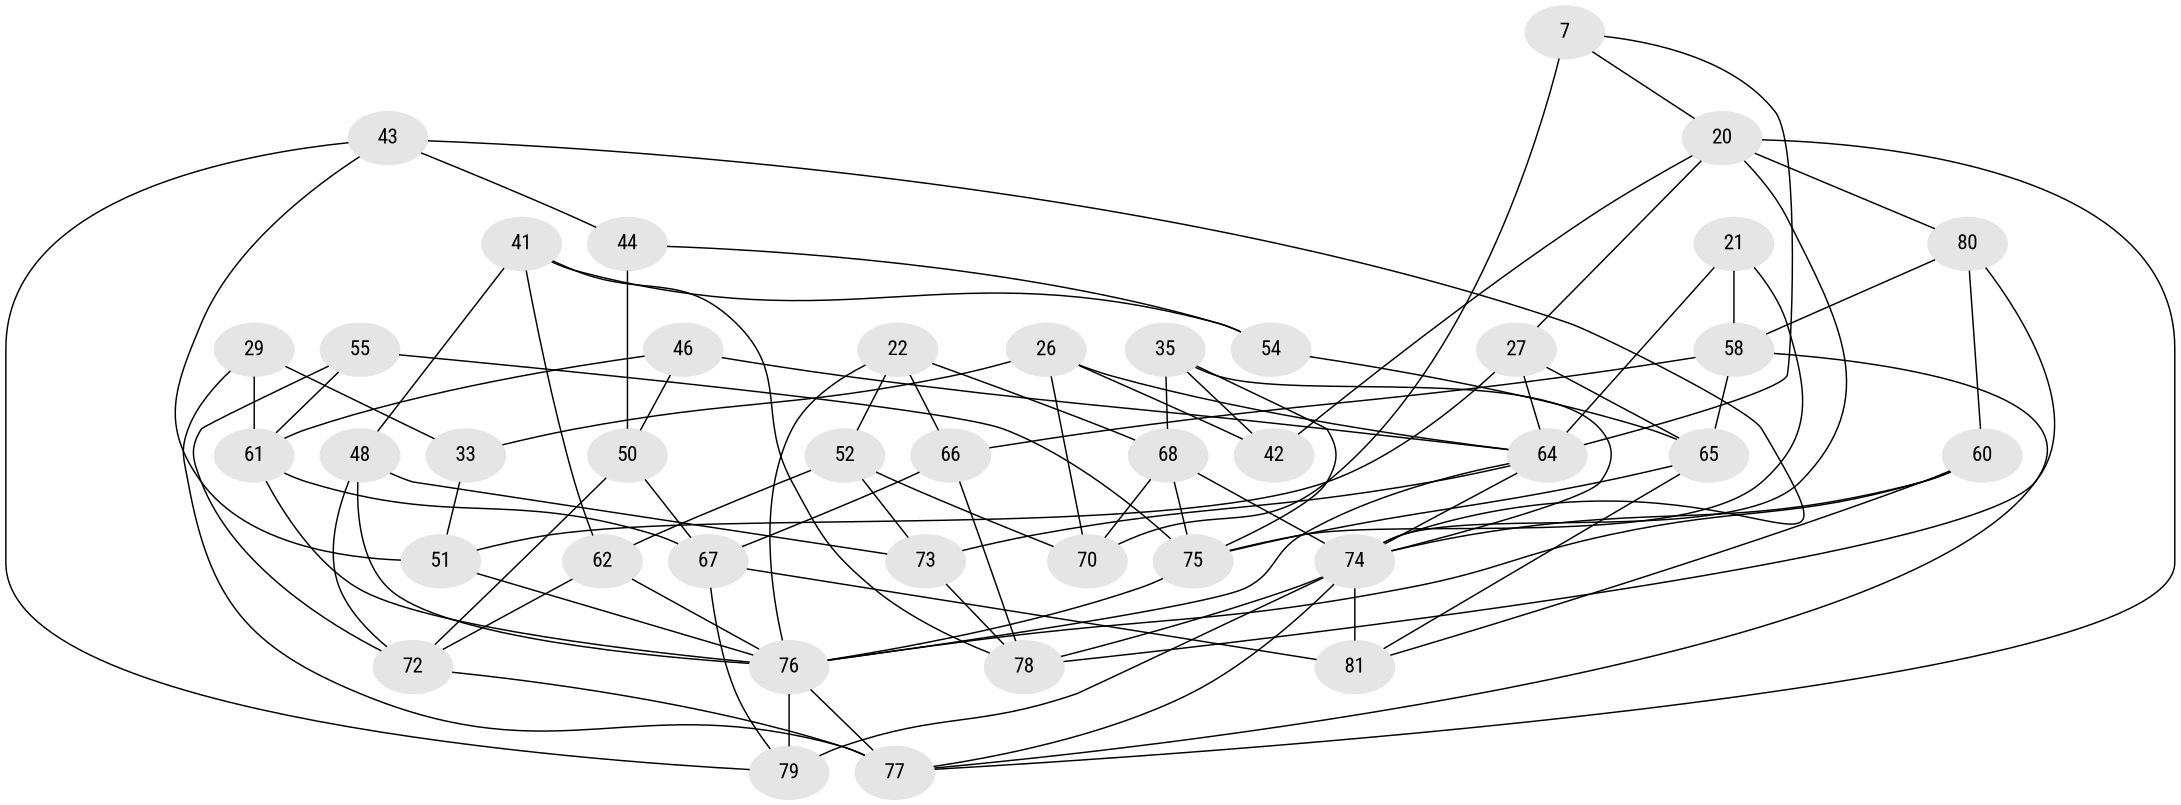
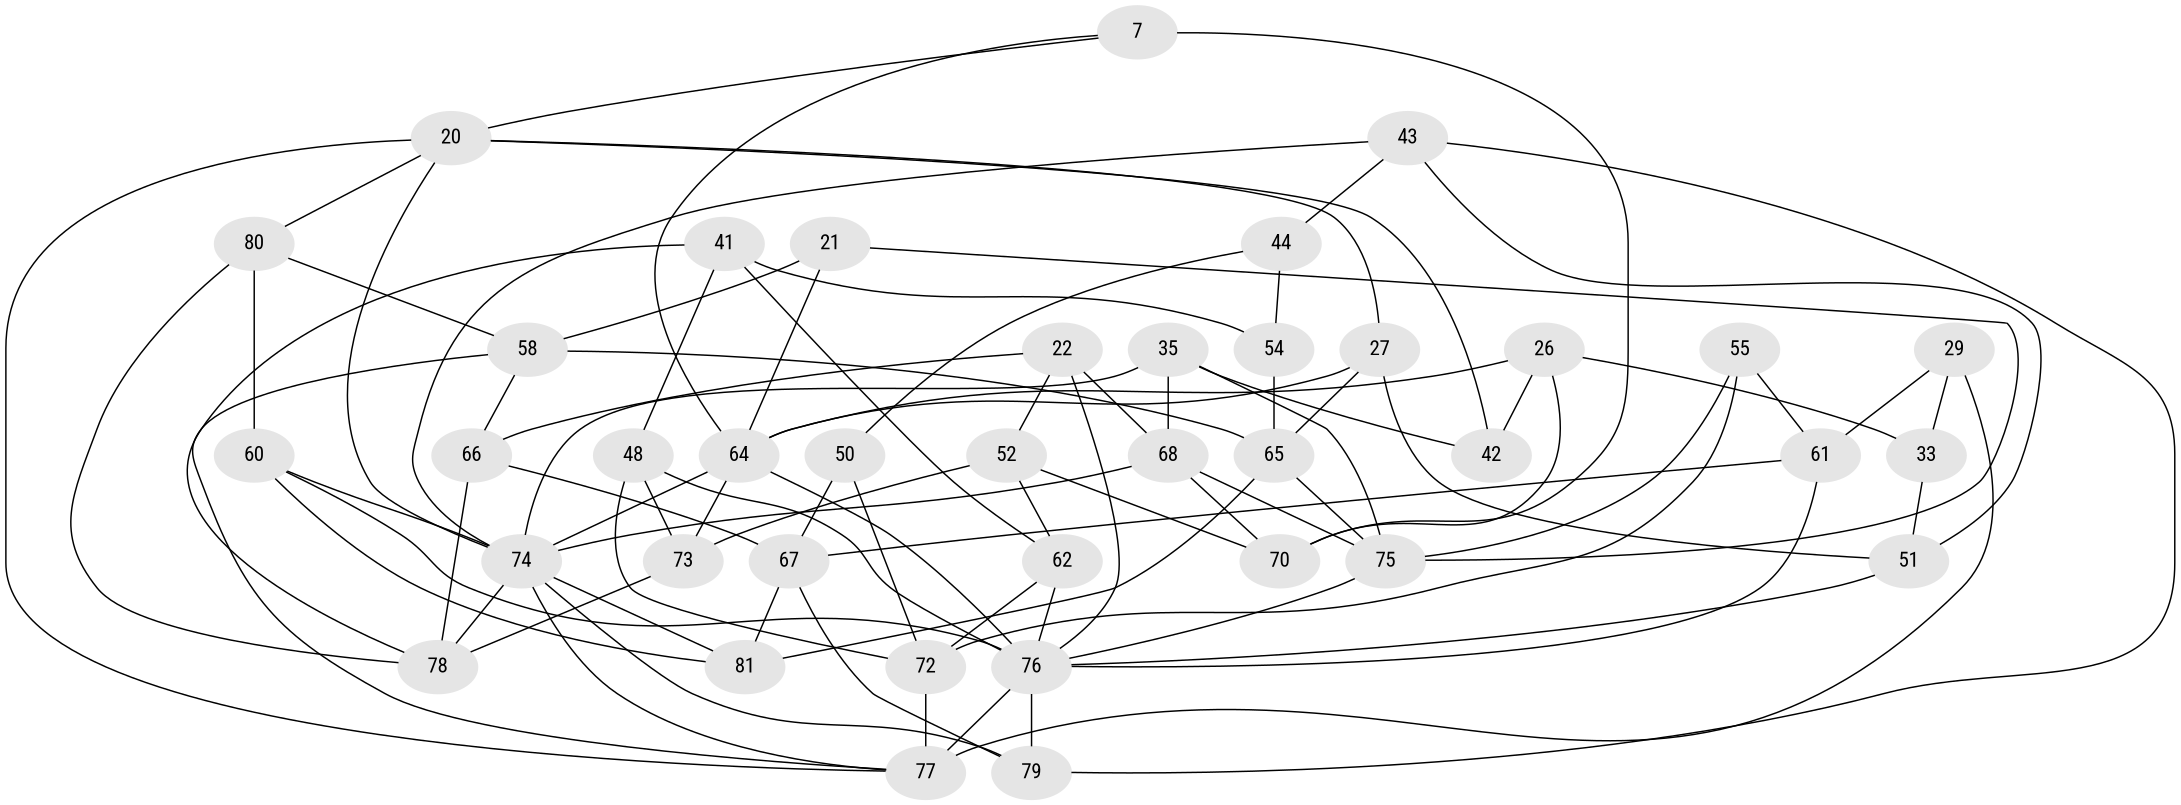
node "46": removed
